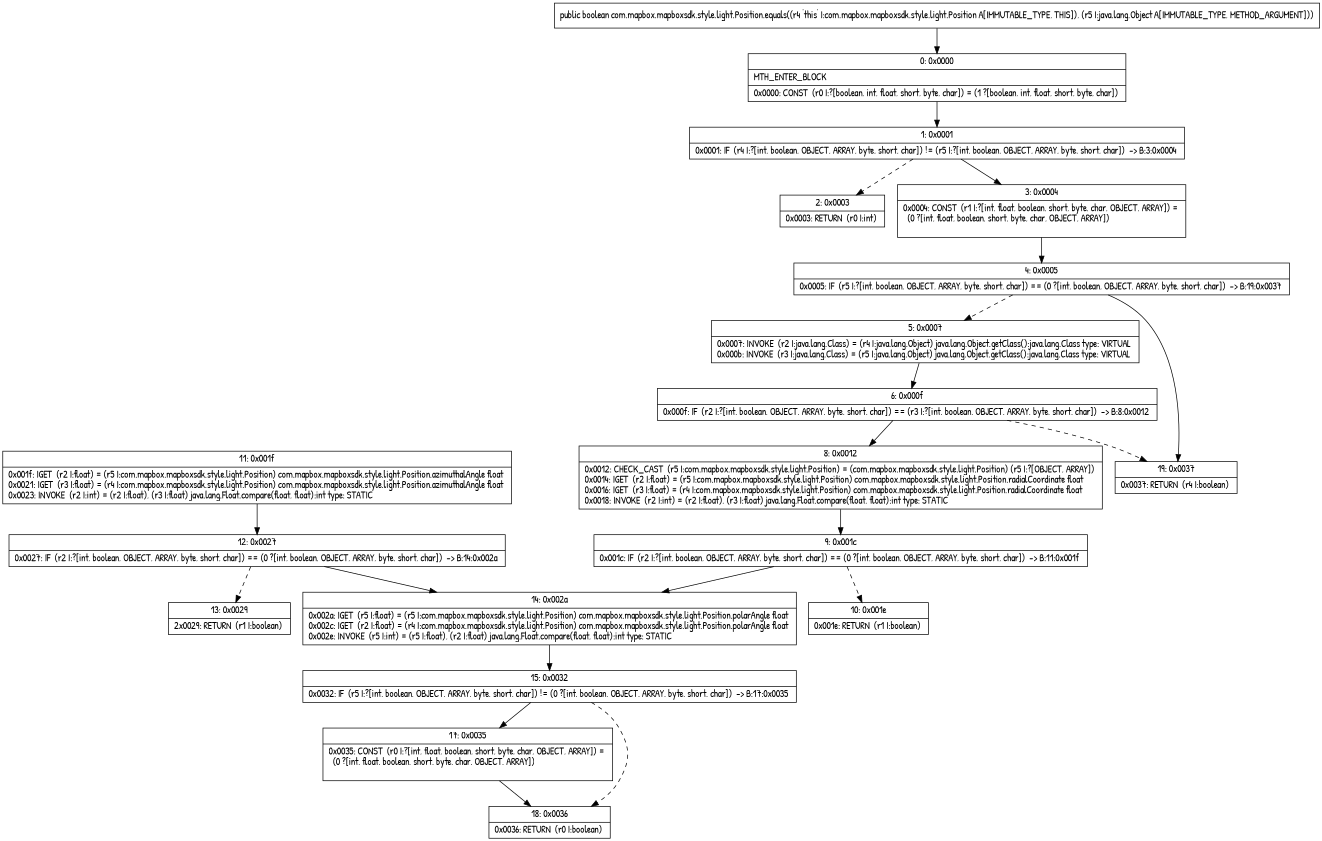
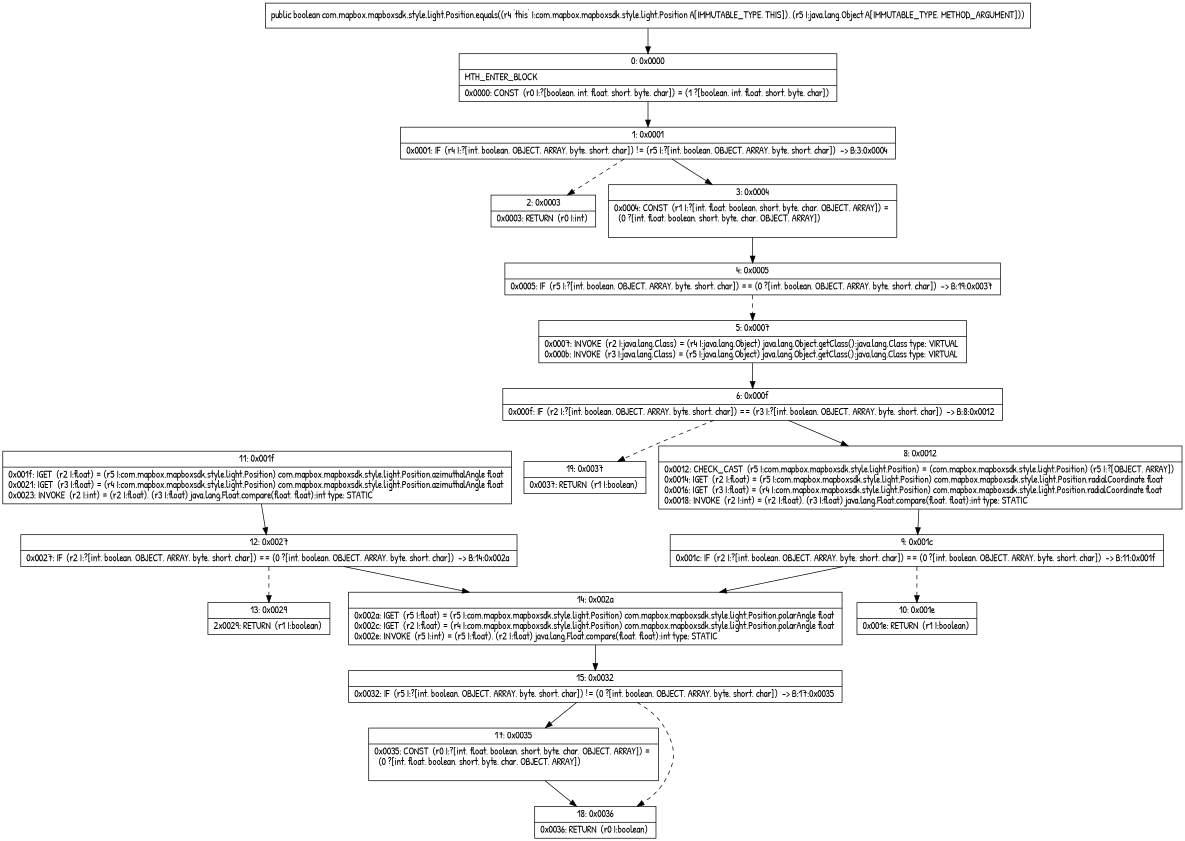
edge "4: 0x0005" -> "19: 0x0037": removed
node "19: 0x0037": text "0x0037: RETURN  (r4 I:boolean)" -> "0x0037: RETURN  (r1 I:boolean)"
